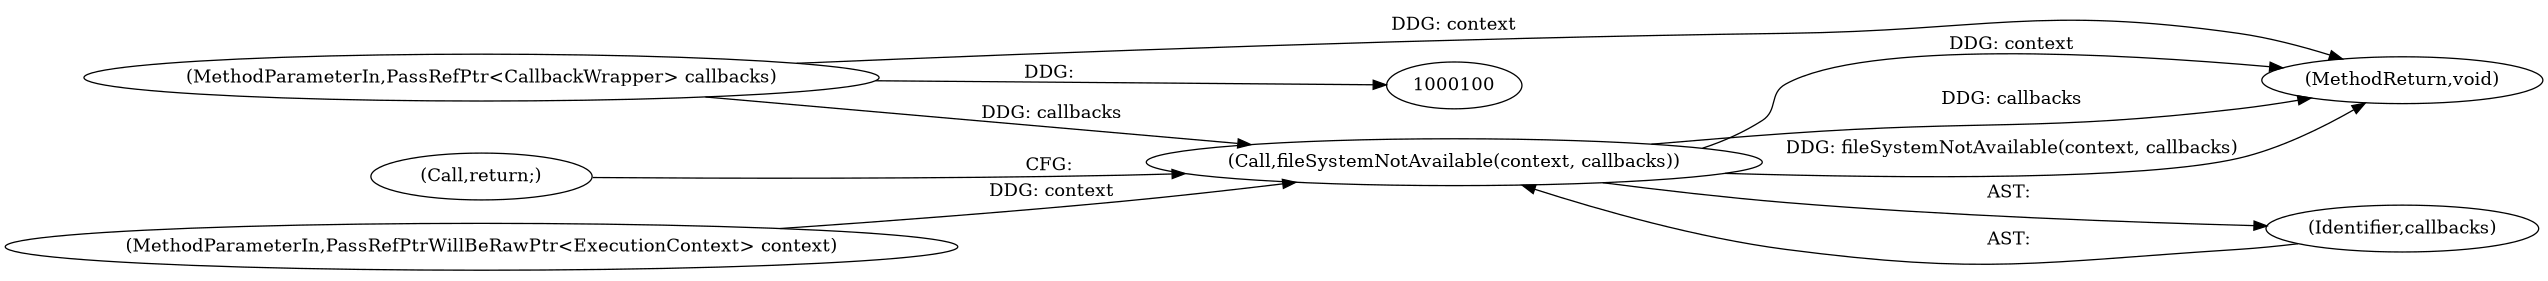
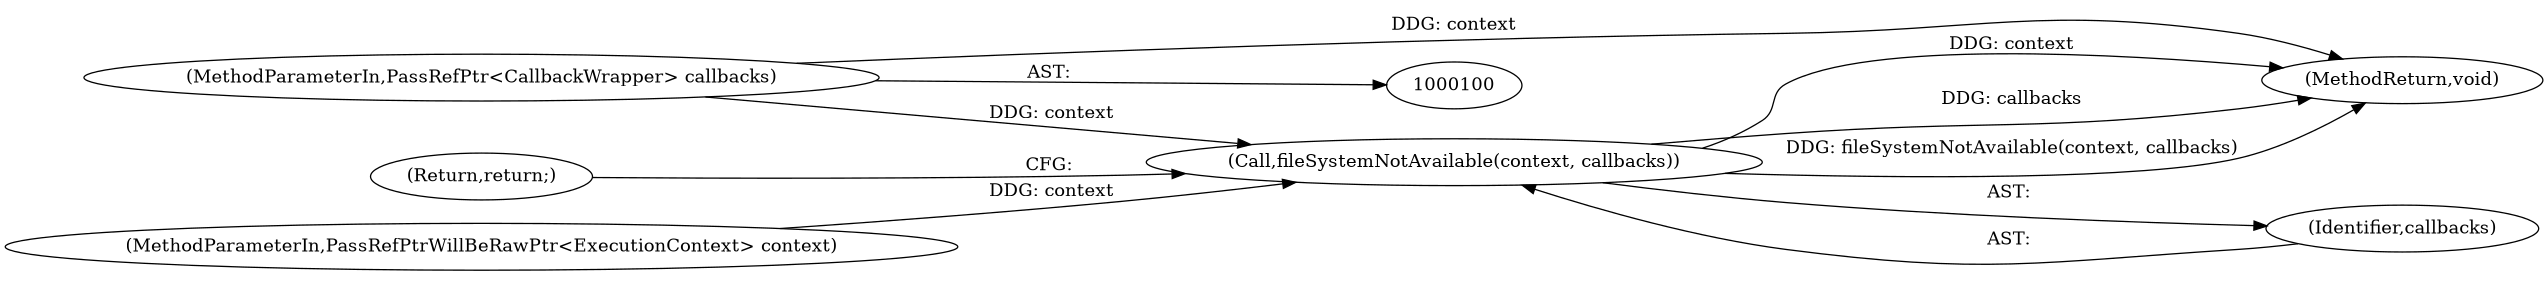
edge "(MethodParameterIn,PassRefPtr<CallbackWrapper> callbacks)" -> "1000100": label "DDG: " -> "AST: "
edge "(MethodParameterIn,PassRefPtr<CallbackWrapper> callbacks)" -> "(Call,fileSystemNotAvailable(context, callbacks))": label "DDG: callbacks" -> "DDG: context"
node "(Call,return;)": label "(Call,return;)" -> "(Return,return;)"
